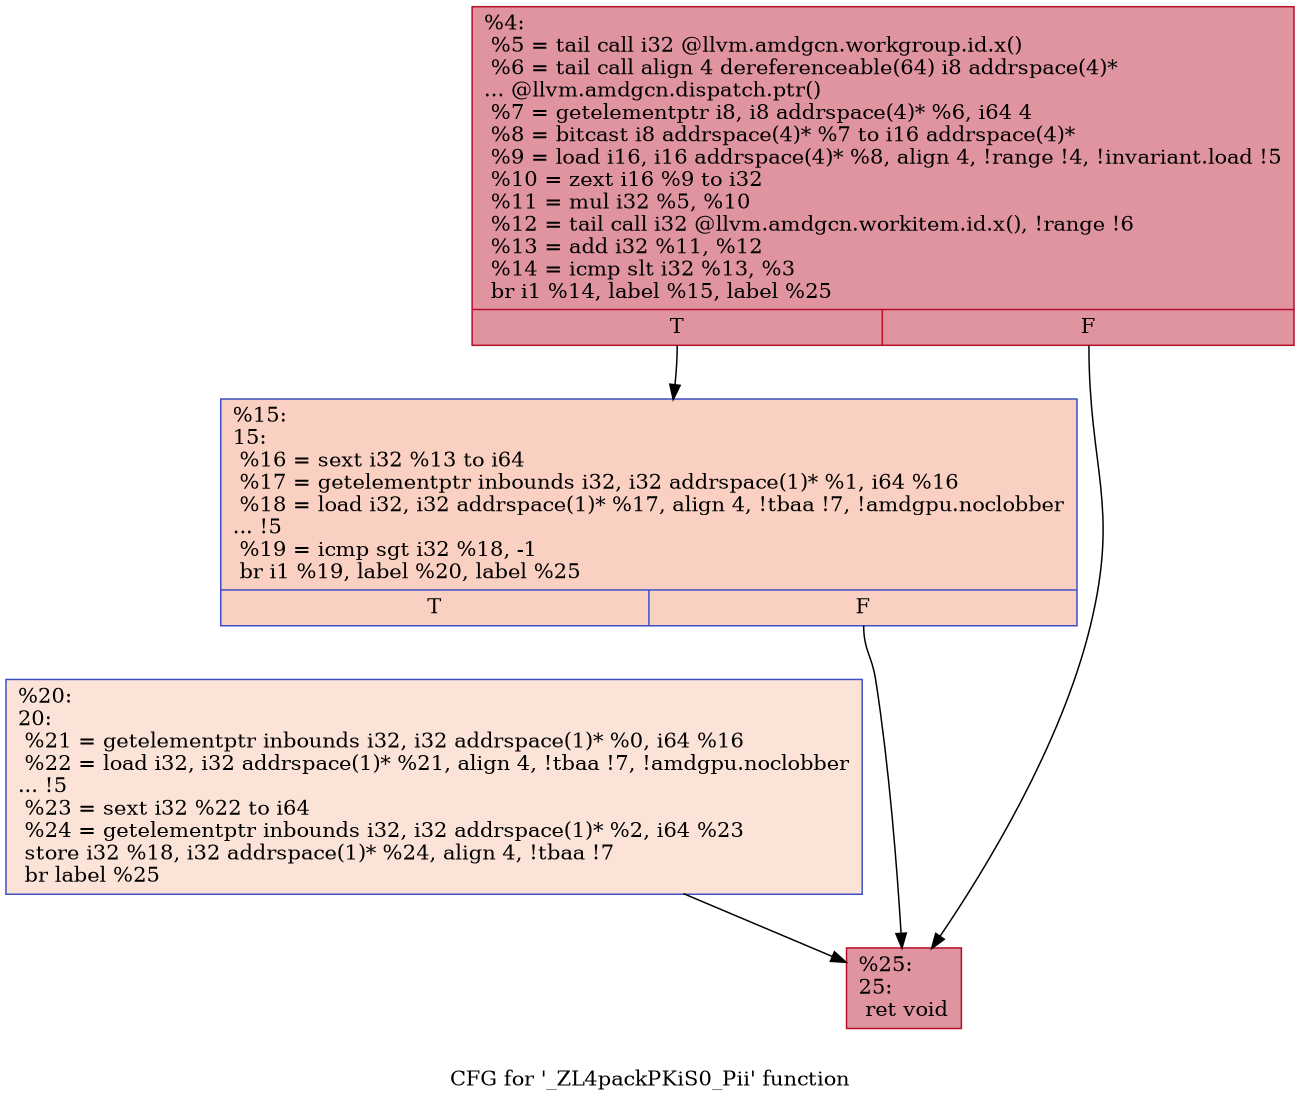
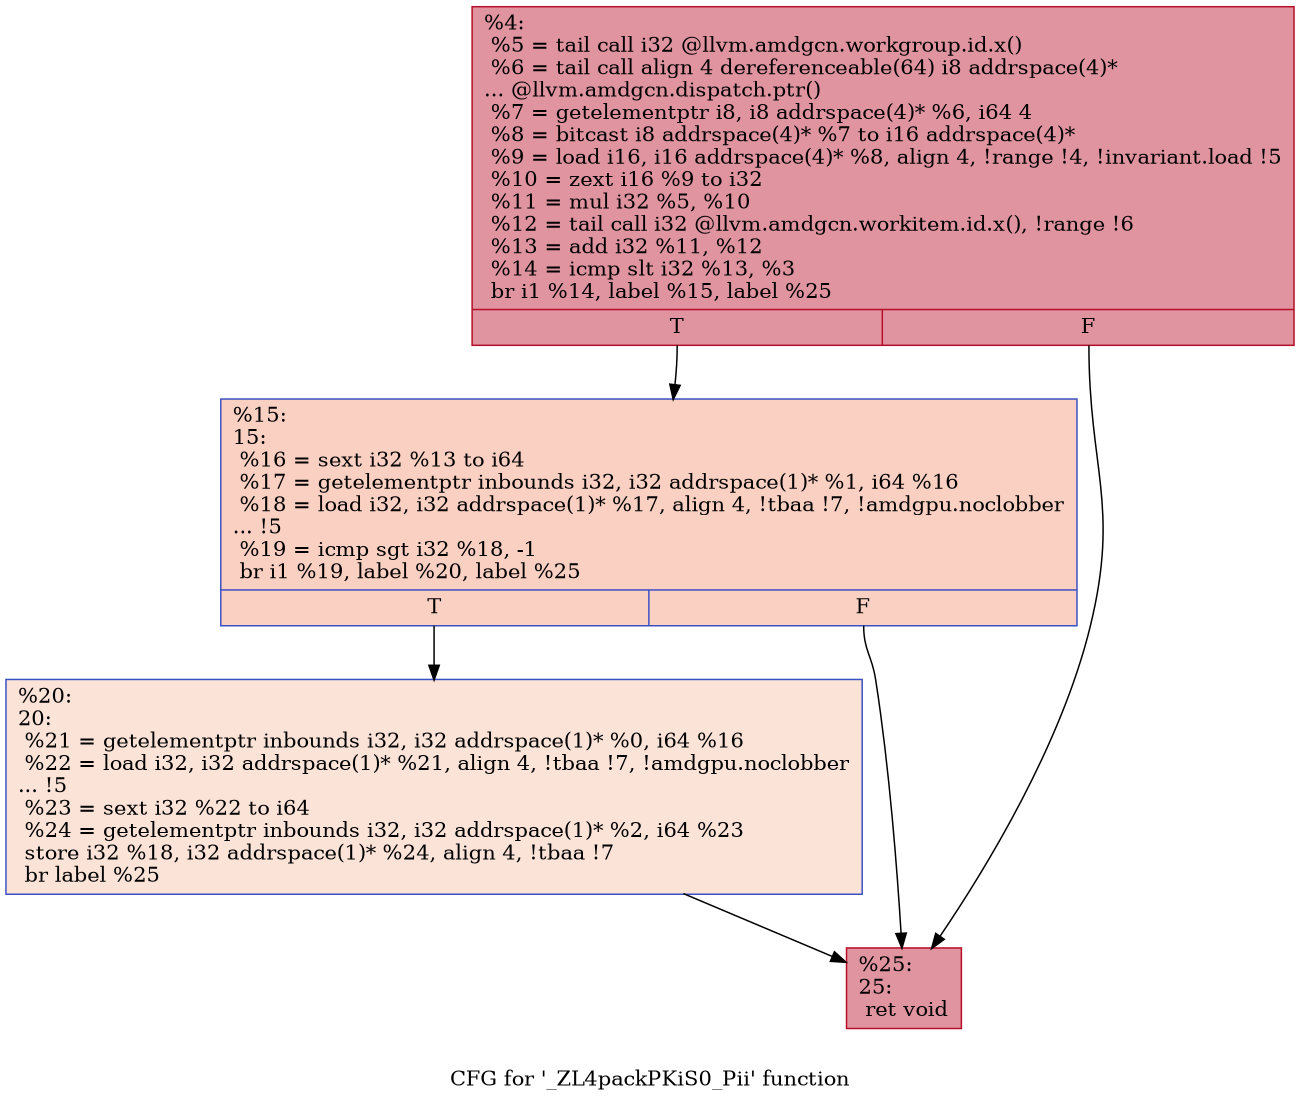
edge "%15:" -> "%20:": added
